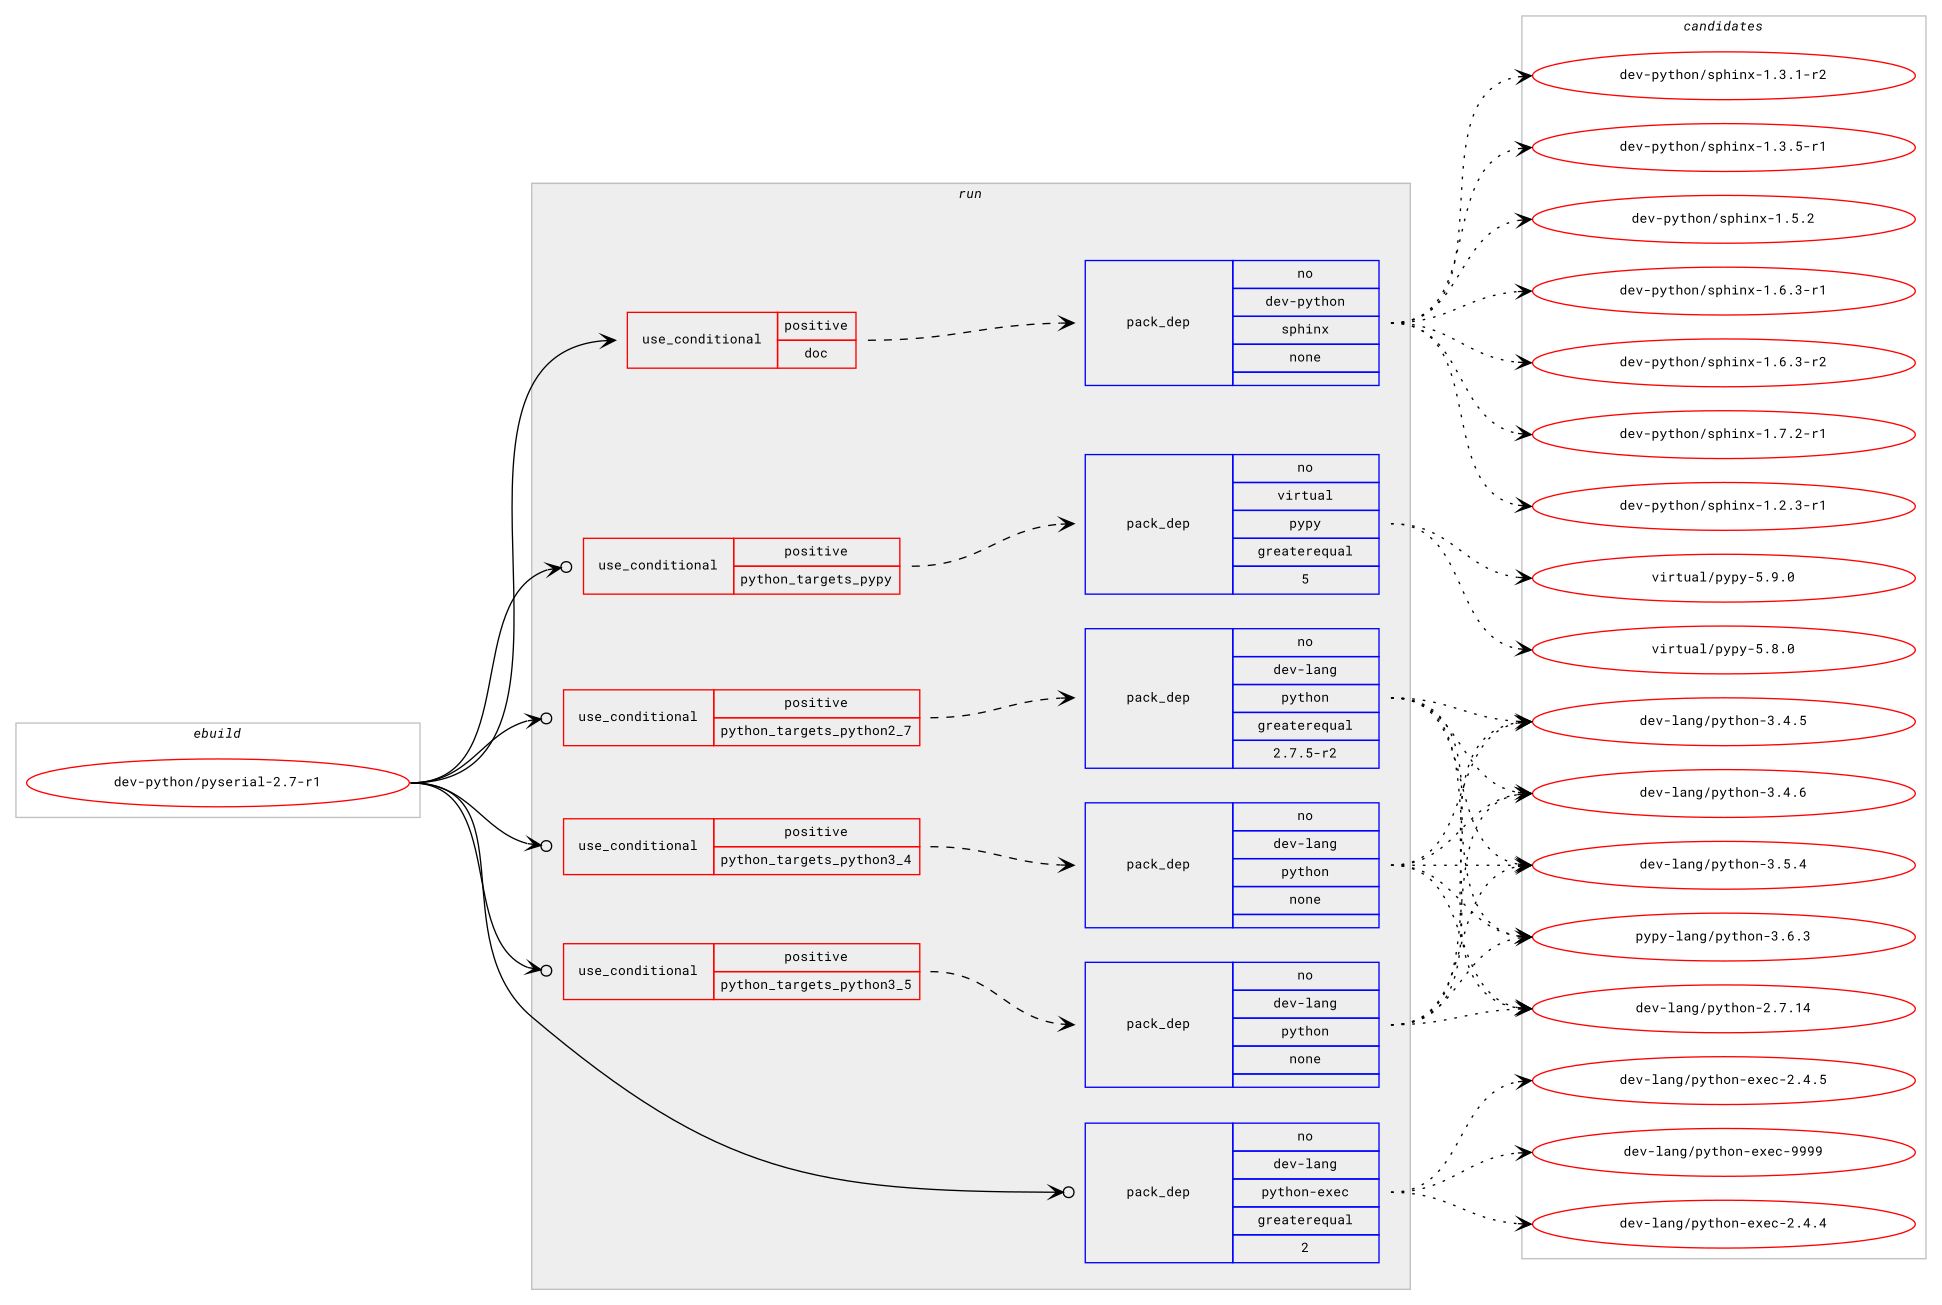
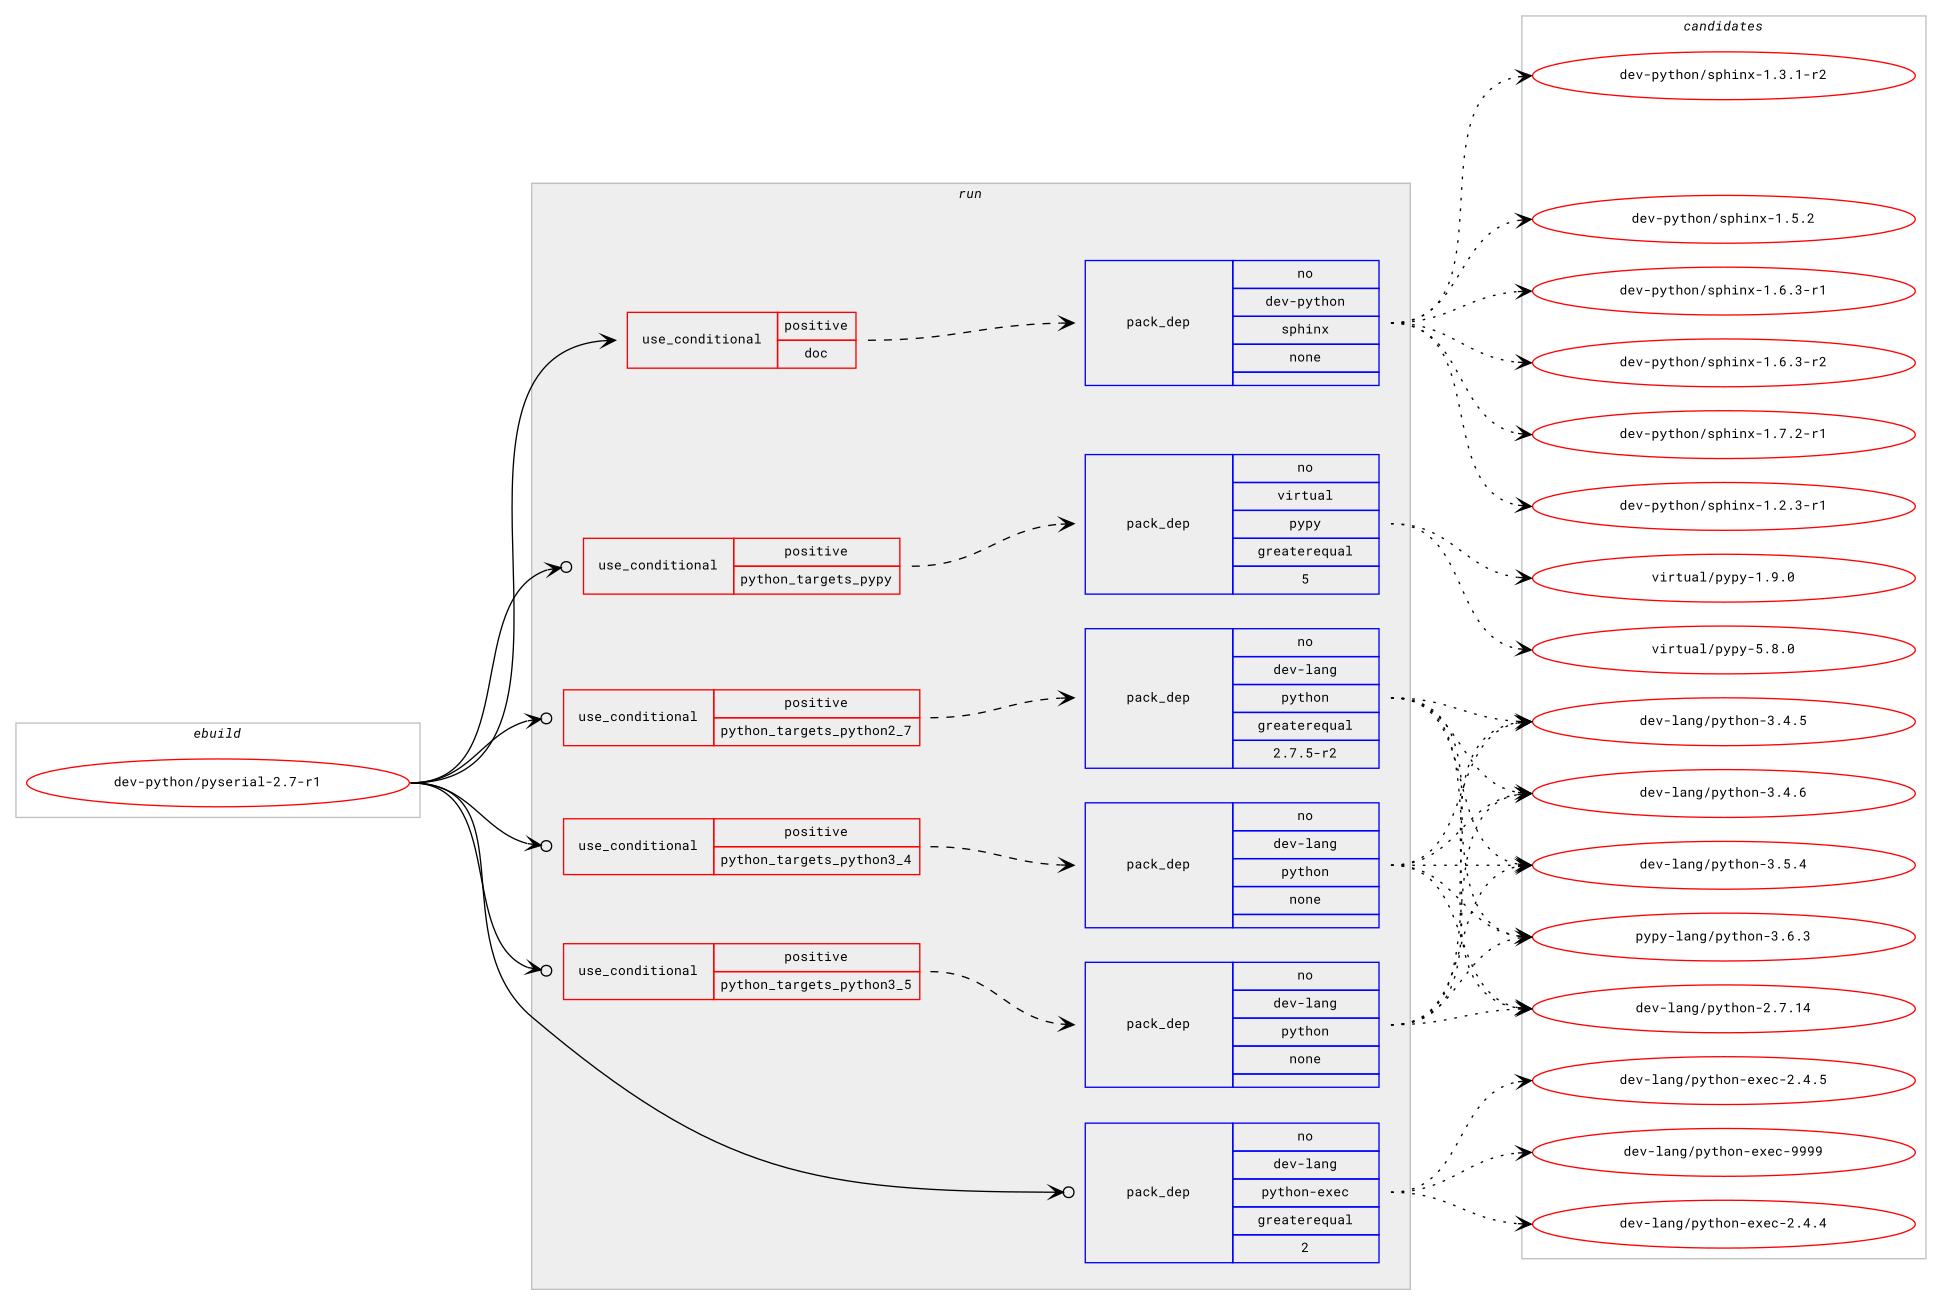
node "dev-python/sphinx-1.3.5-r1": removed
node "virtual/pypy-5.9.0": label "virtual/pypy-5.9.0" -> "virtual/pypy-1.9.0"
